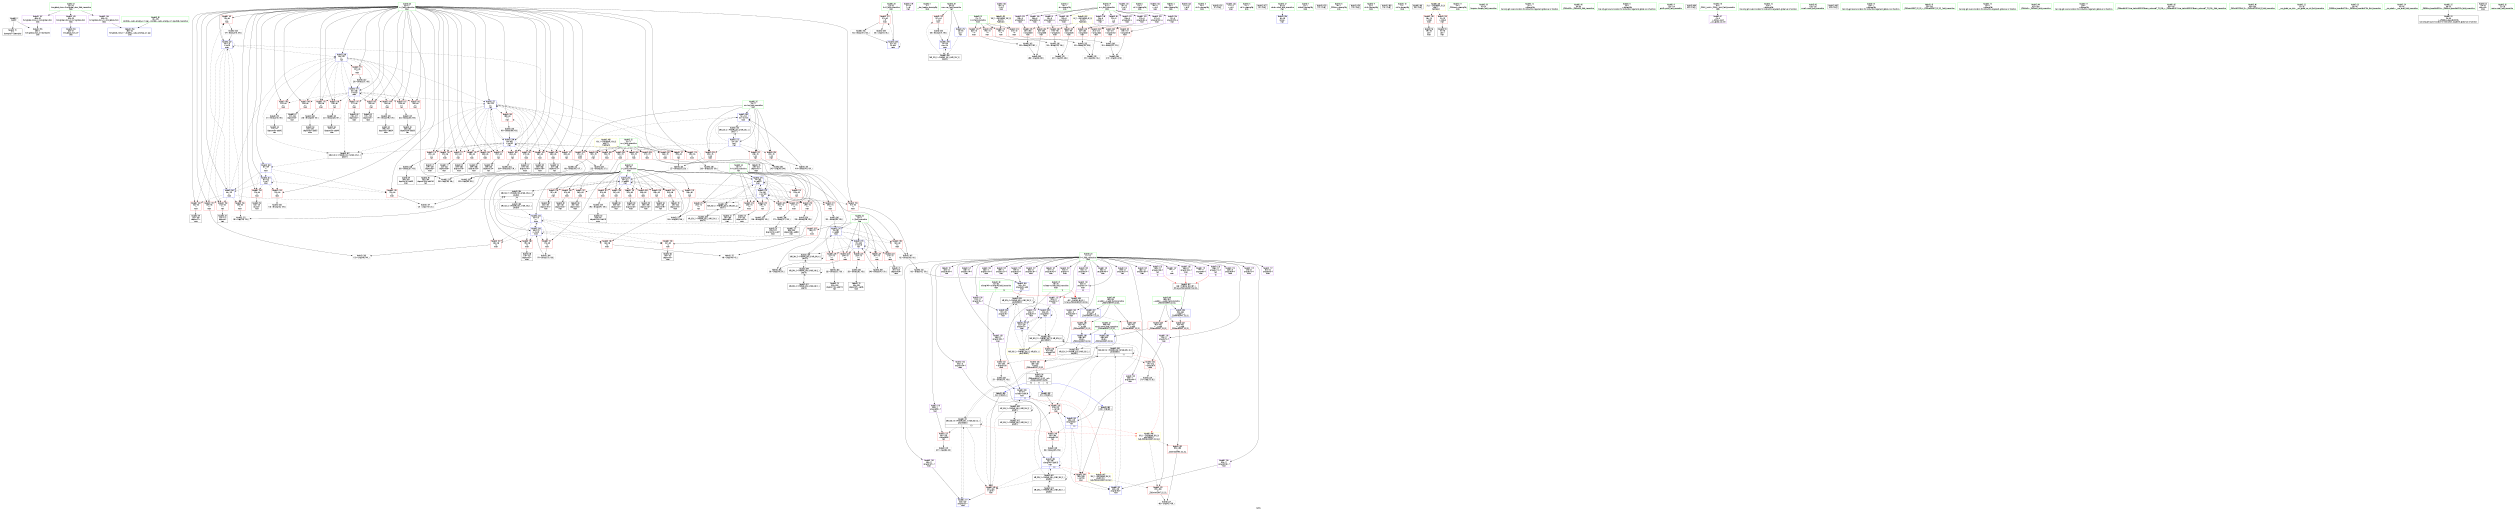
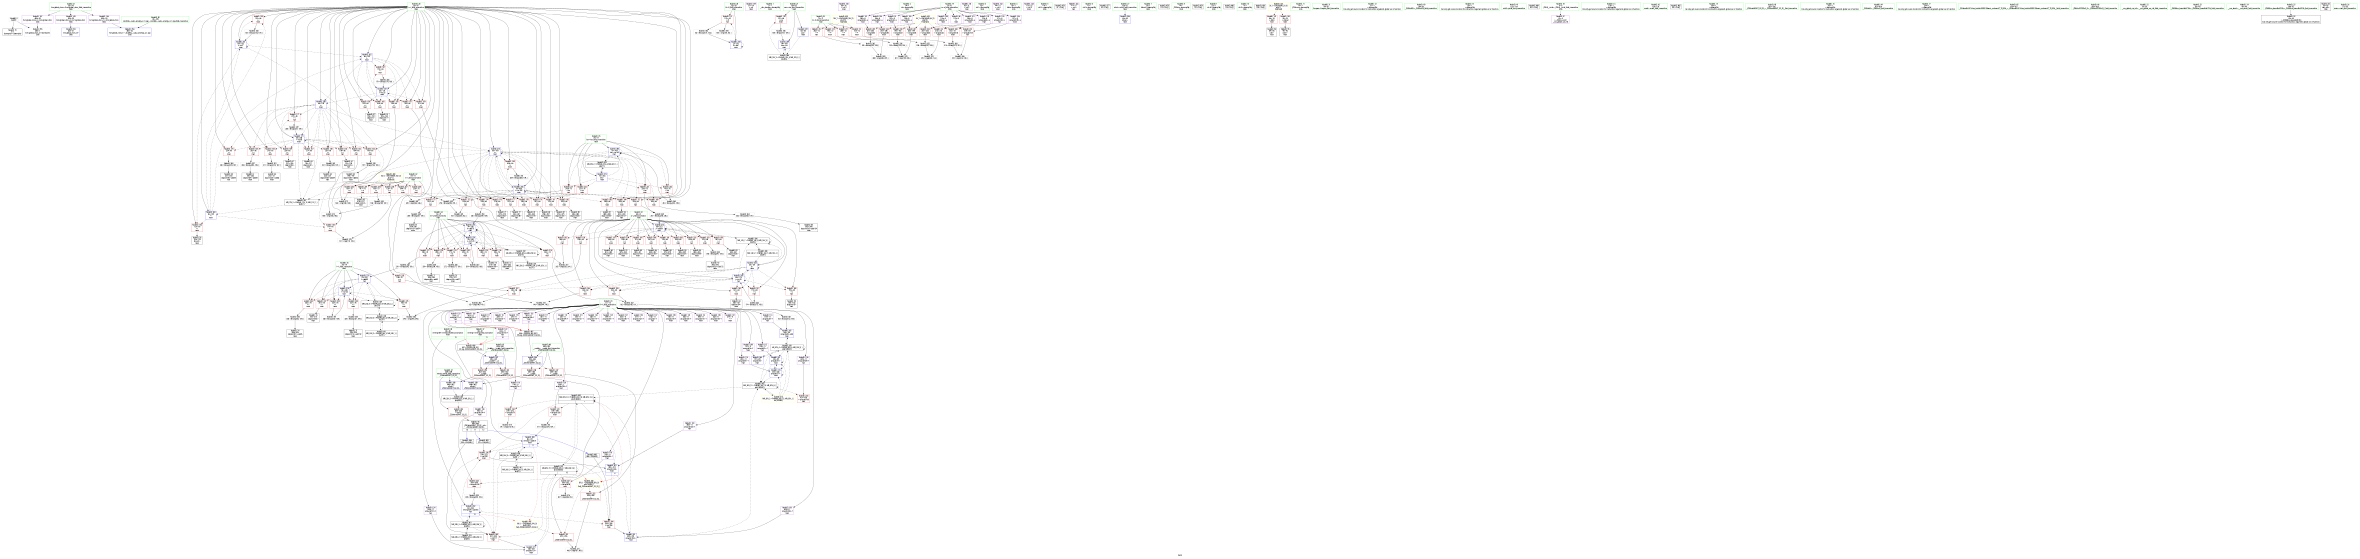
edge "NodeID: 340" -> "NodeID: 261": added
